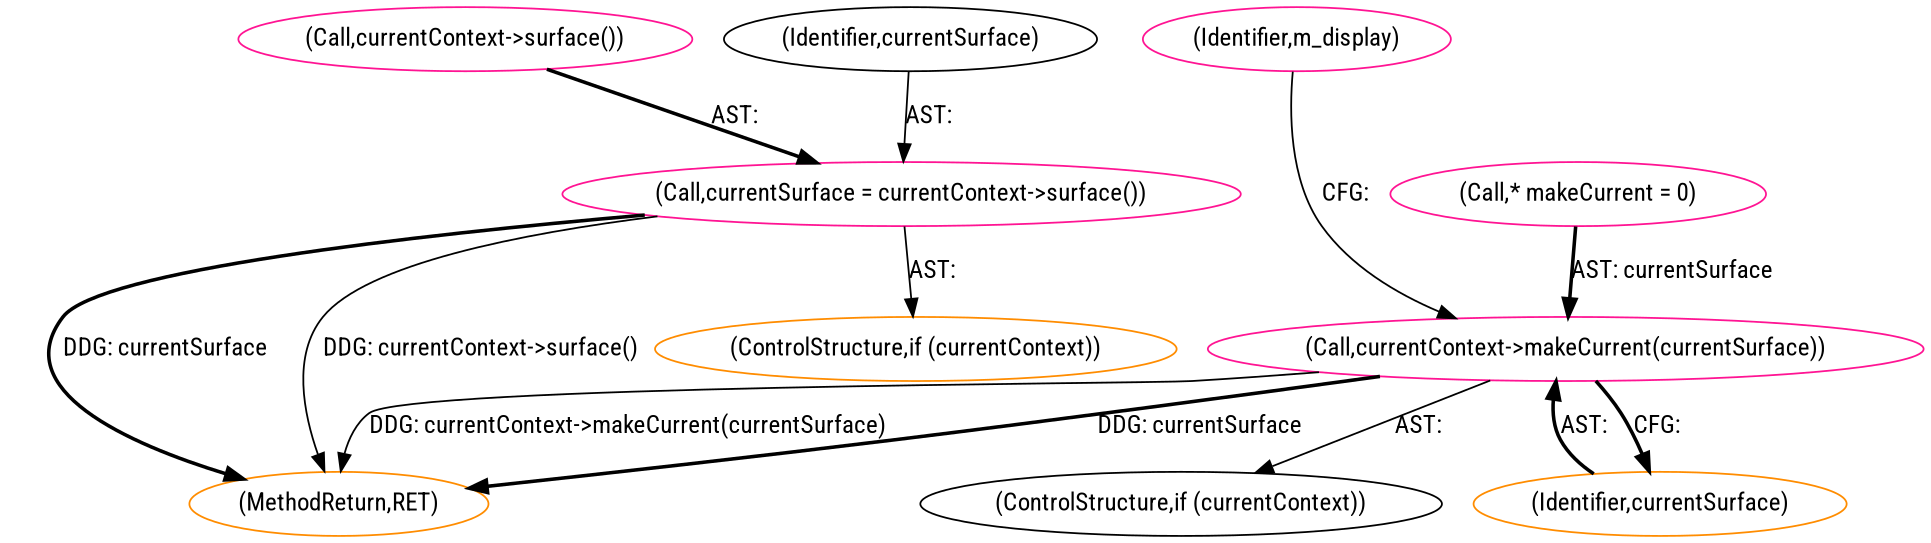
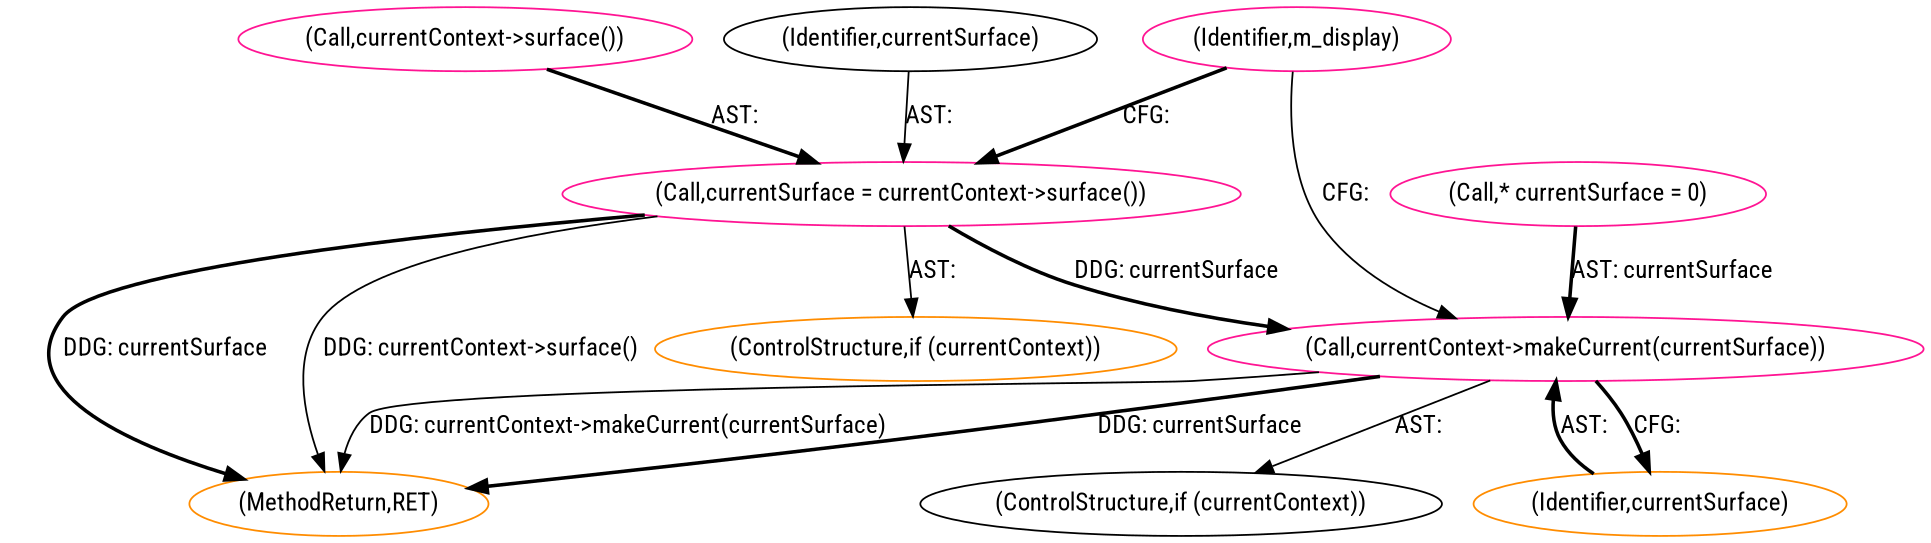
edge "(Identifier,m_display)" -> "(Call,currentSurface = currentContext->surface())": added, label "CFG:"
node "(Call,* makeCurrent = 0)": label "(Call,* makeCurrent = 0)" -> "(Call,* currentSurface = 0)"
edge "(Call,currentSurface = currentContext->surface())" -> "(Call,currentContext->makeCurrent(currentSurface))": added, label "DDG: currentSurface"
